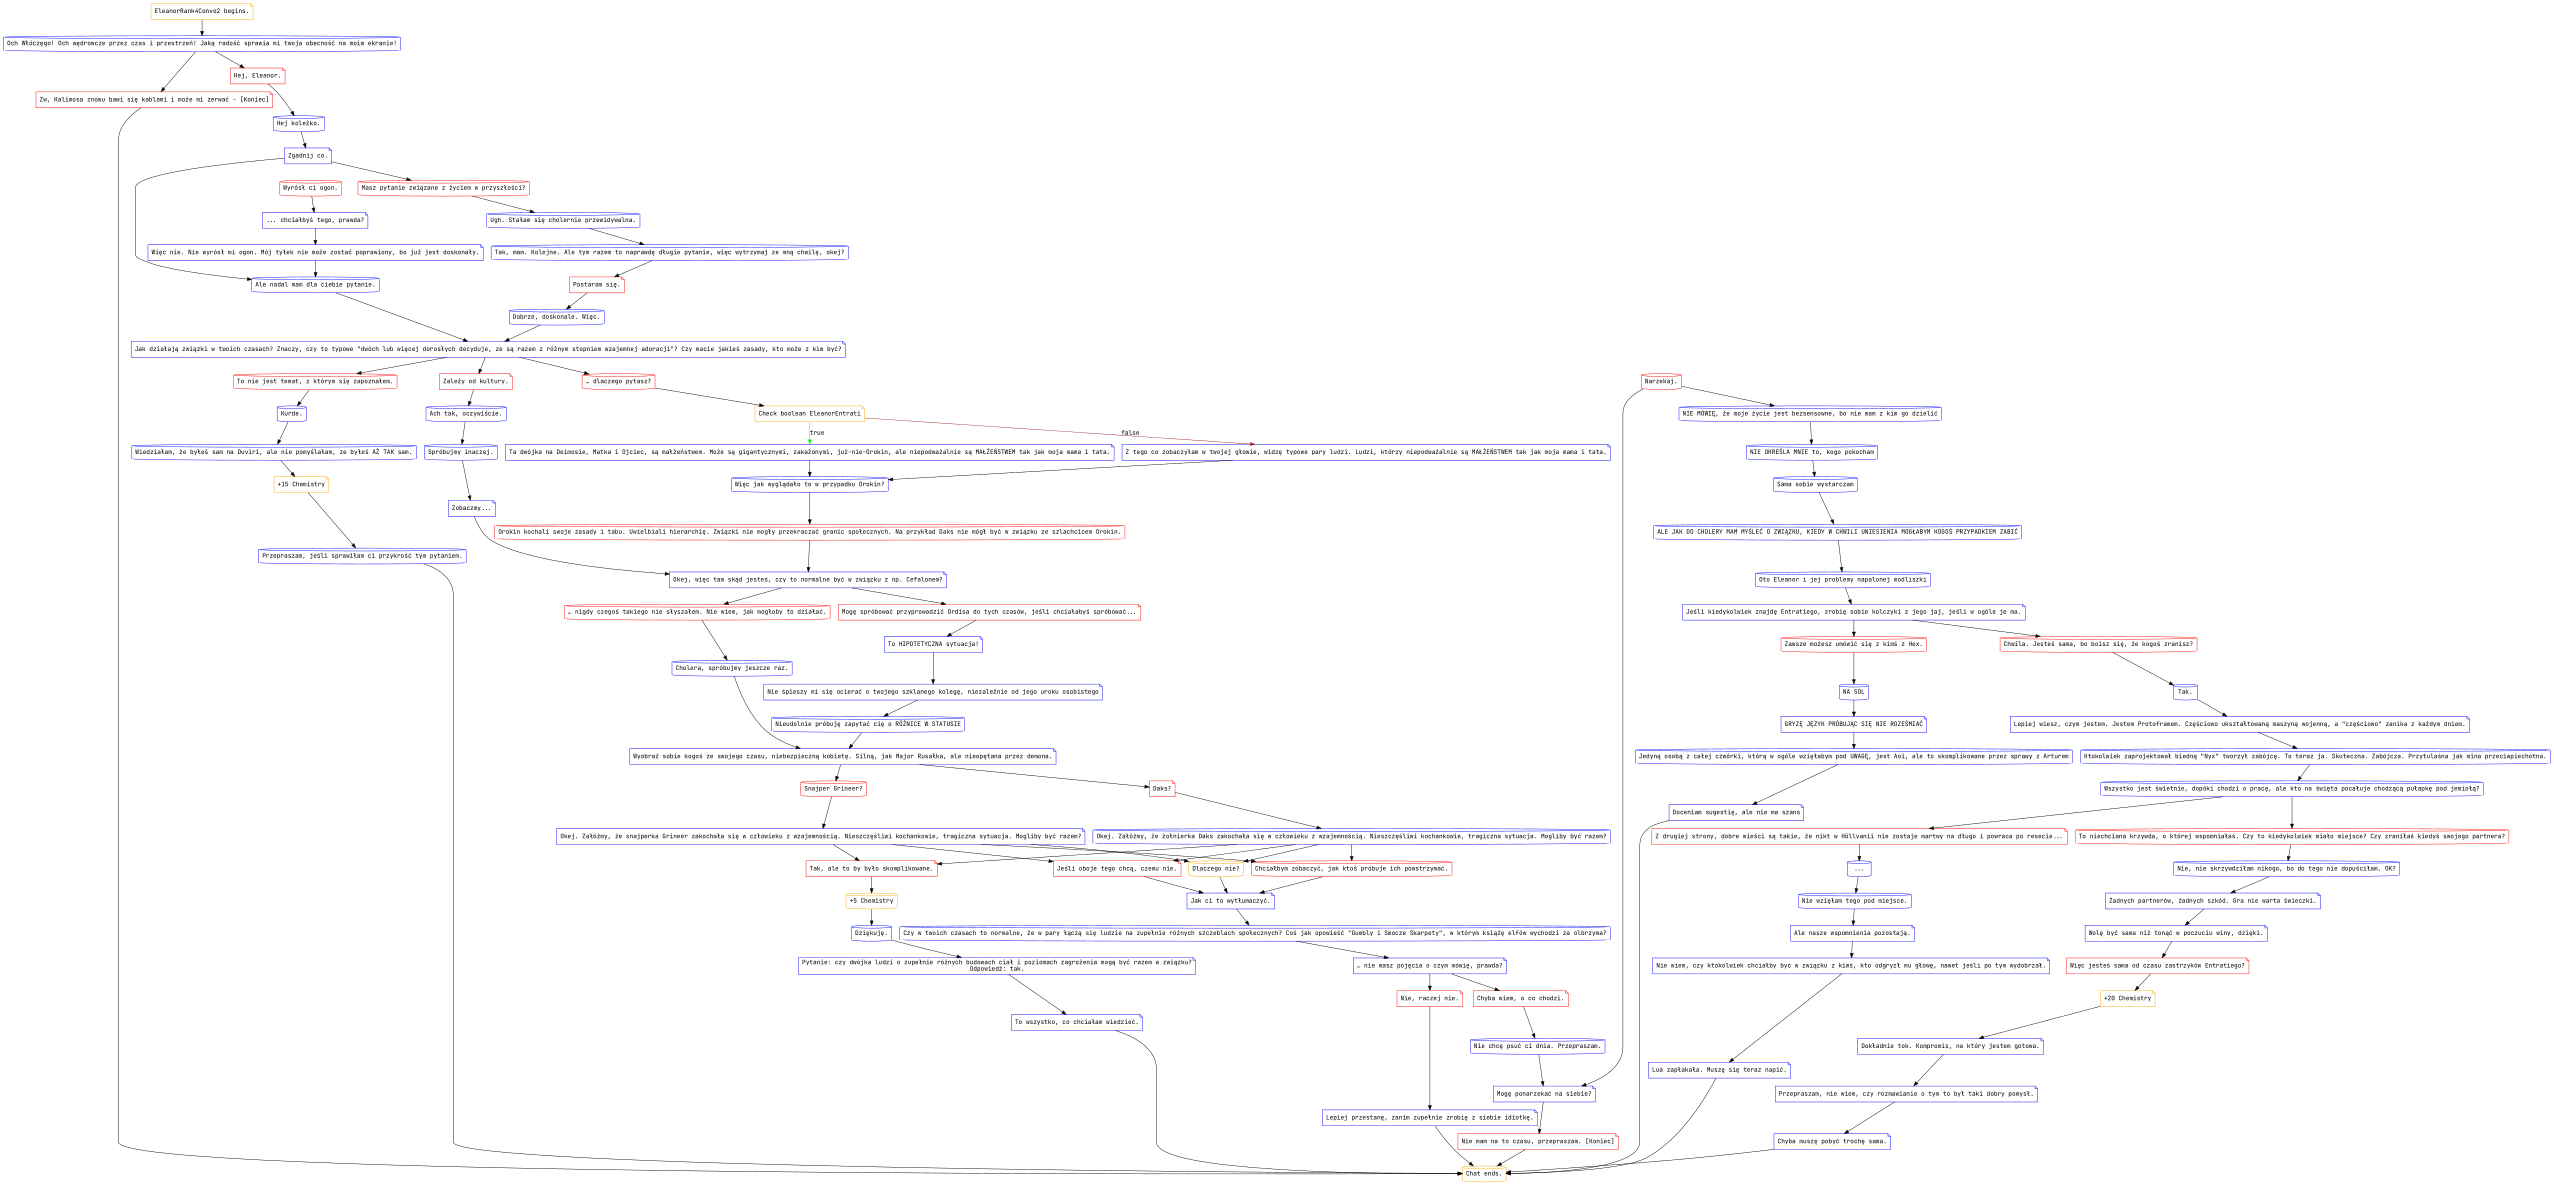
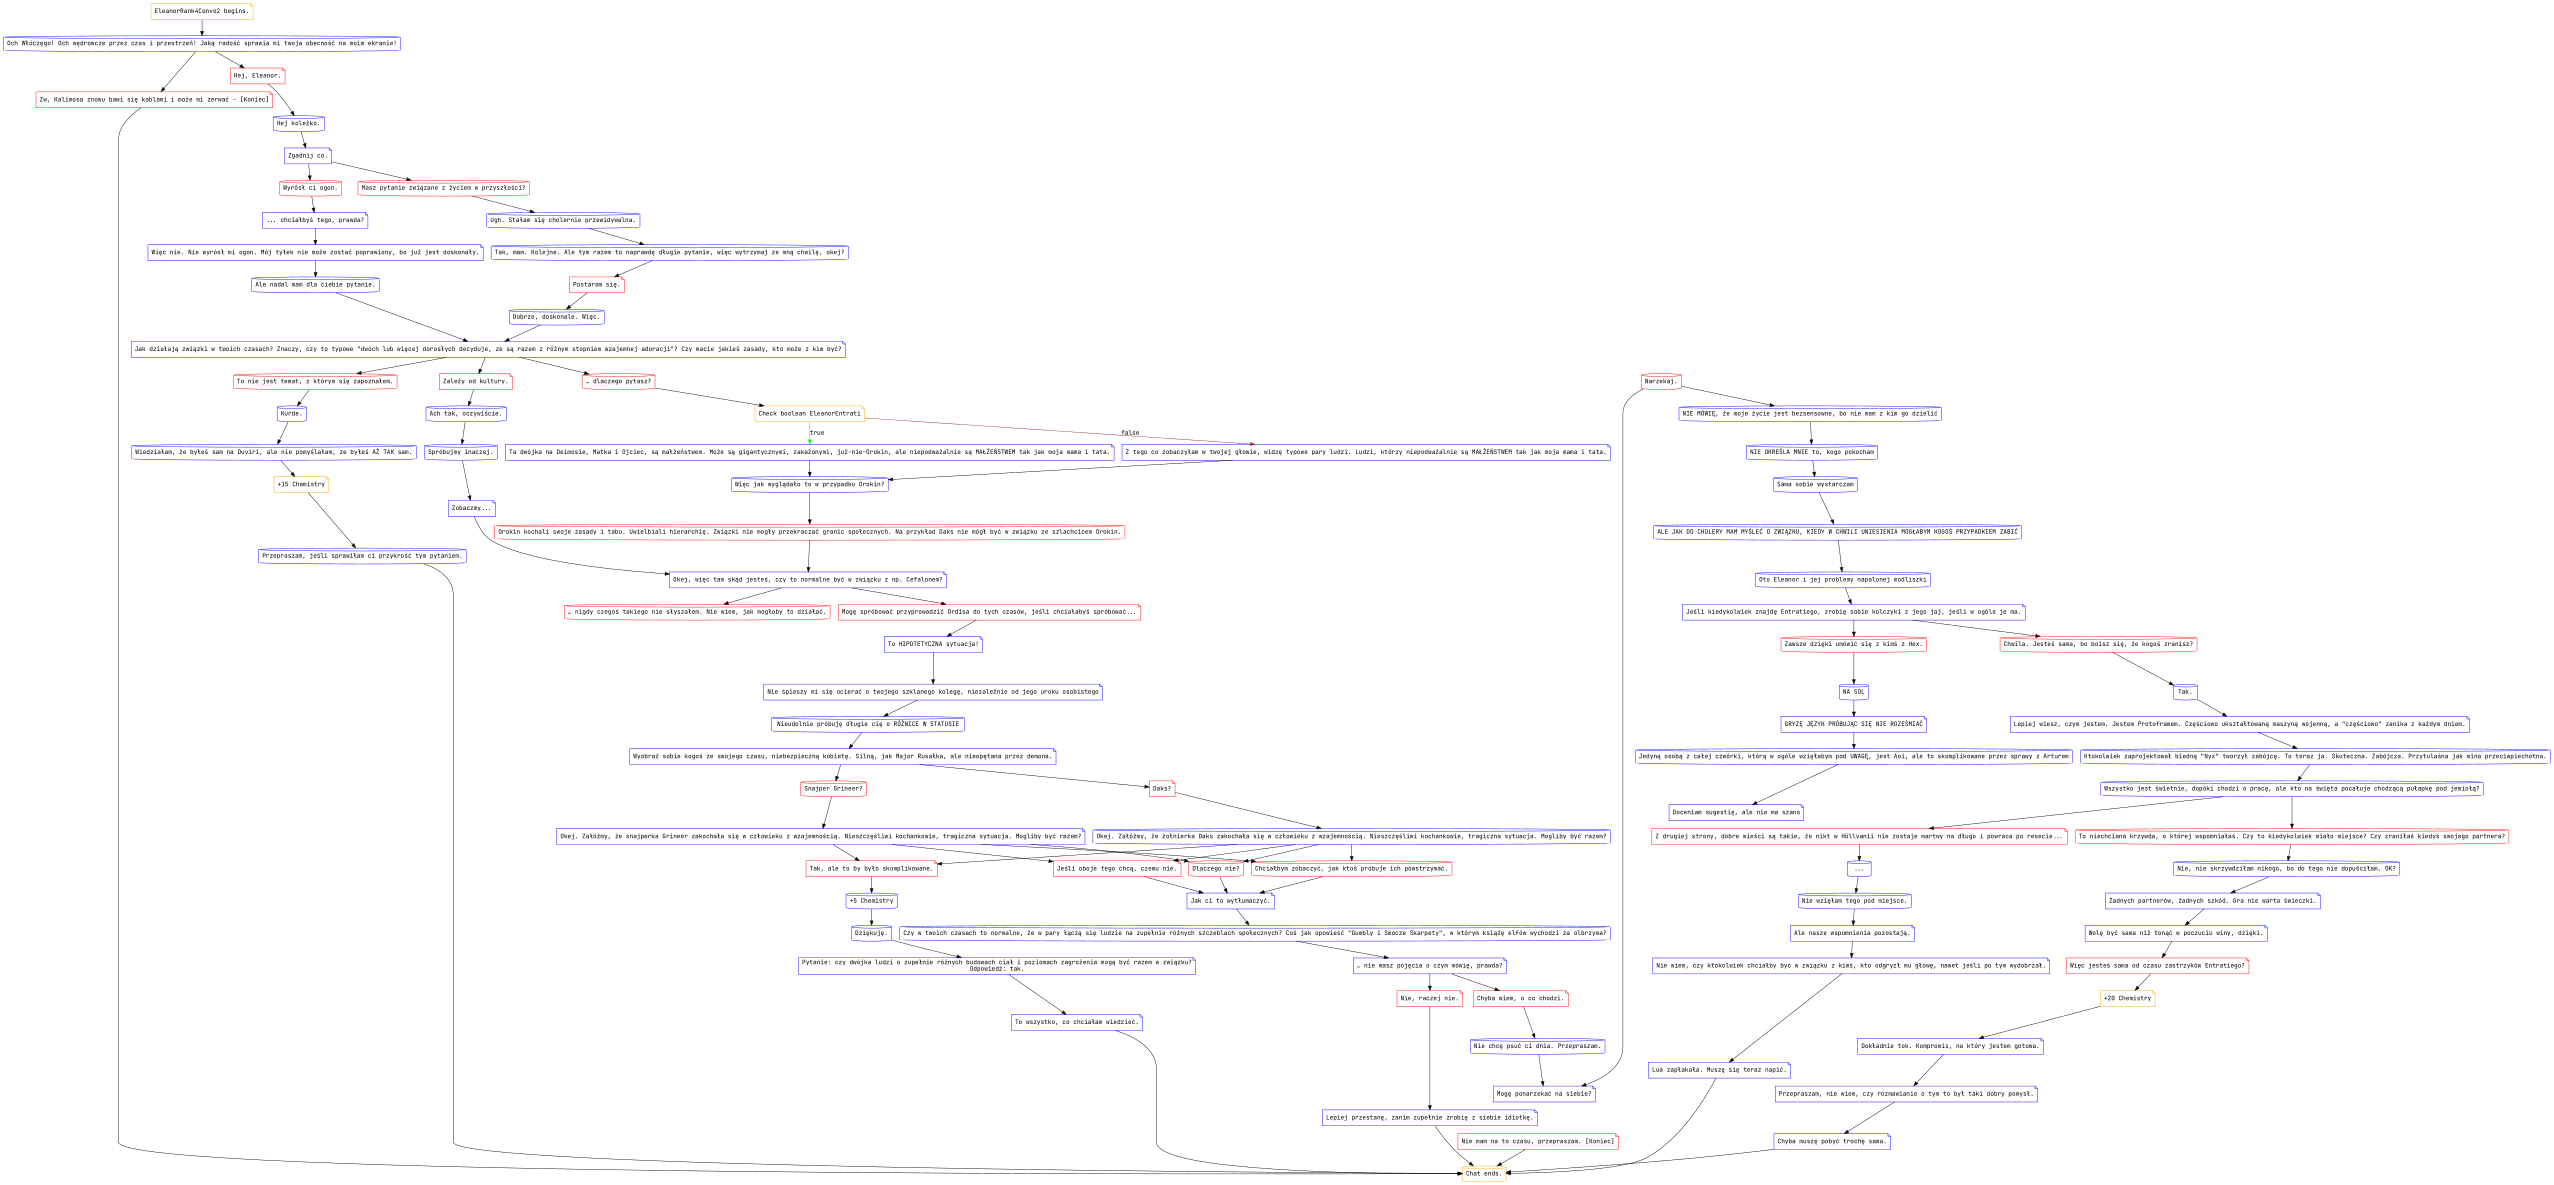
edge "Zgadnij co." -> "Ale nadal mam dla ciebie pytanie.": now "Zgadnij co." -> "Wyrósł ci ogon."
node "Zawsze możesz umówić się z kimś z Hex.": label "Zawsze możesz umówić się z kimś z Hex." -> "Zawsze dzięki umówić się z kimś z Hex."
node "Cholera, spróbujmy jeszcze raz.": removed
node "Nieudolnie próbuję zapytać cię o RÓŻNICE W STATUSIE": label "Nieudolnie próbuję zapytać cię o RÓŻNICE W STATUSIE" -> "Nieudolnie próbuję długie cię o RÓŻNICE W STATUSIE"
node "Dlaczego nie?": color orange -> red
node "+5 Chemistry": color orange -> blue
edge "Doceniam sugestię, ale nie ma szans" -> "Chat ends.": removed
edge "Mogę ponarzekać na siebie?" -> "Nie mam na to czasu, przepraszam. [Koniec]": removed
